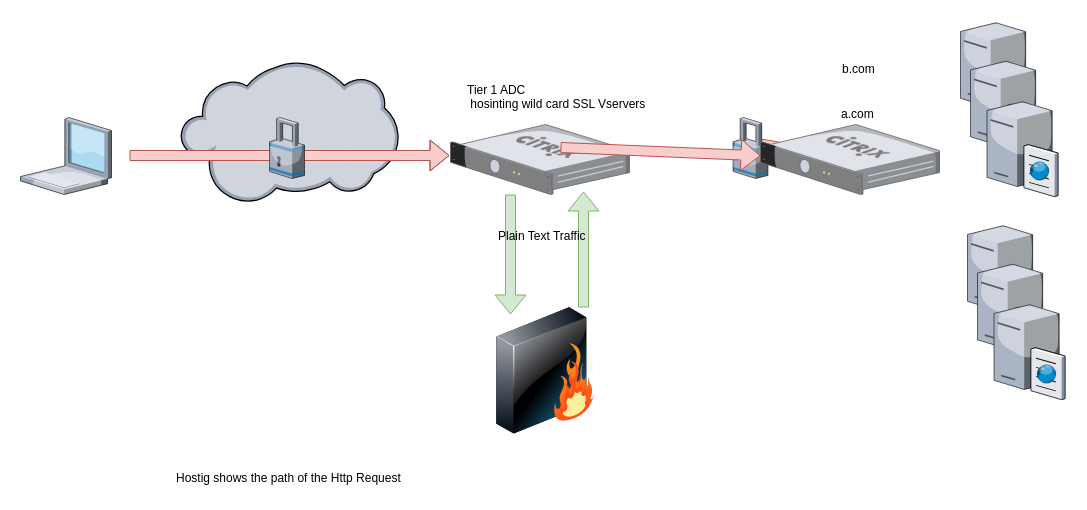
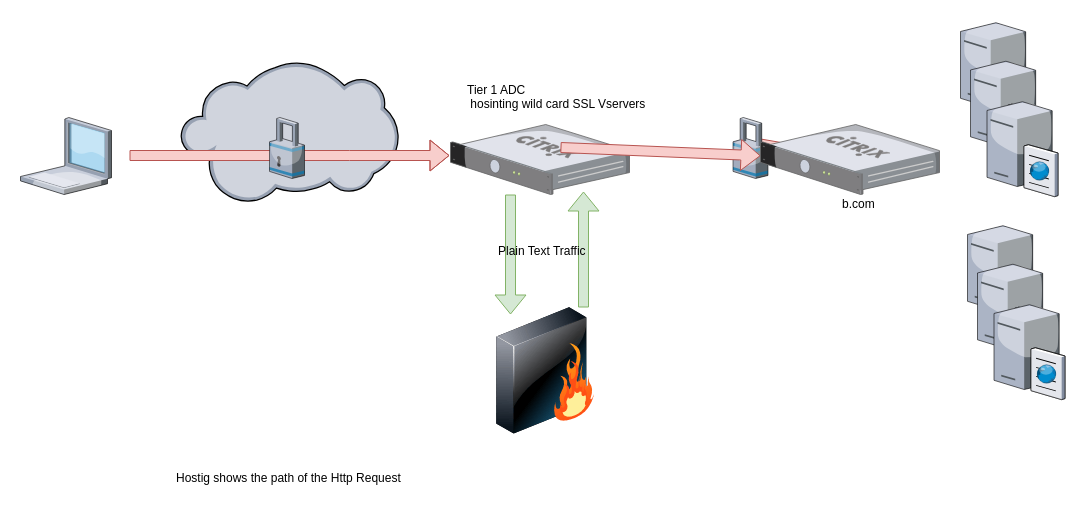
node "b.com": moved (866, 70) -> (866, 205)
node "a.com": removed
node "Plain Text Traffic": moved (552, 236) -> (552, 251)
